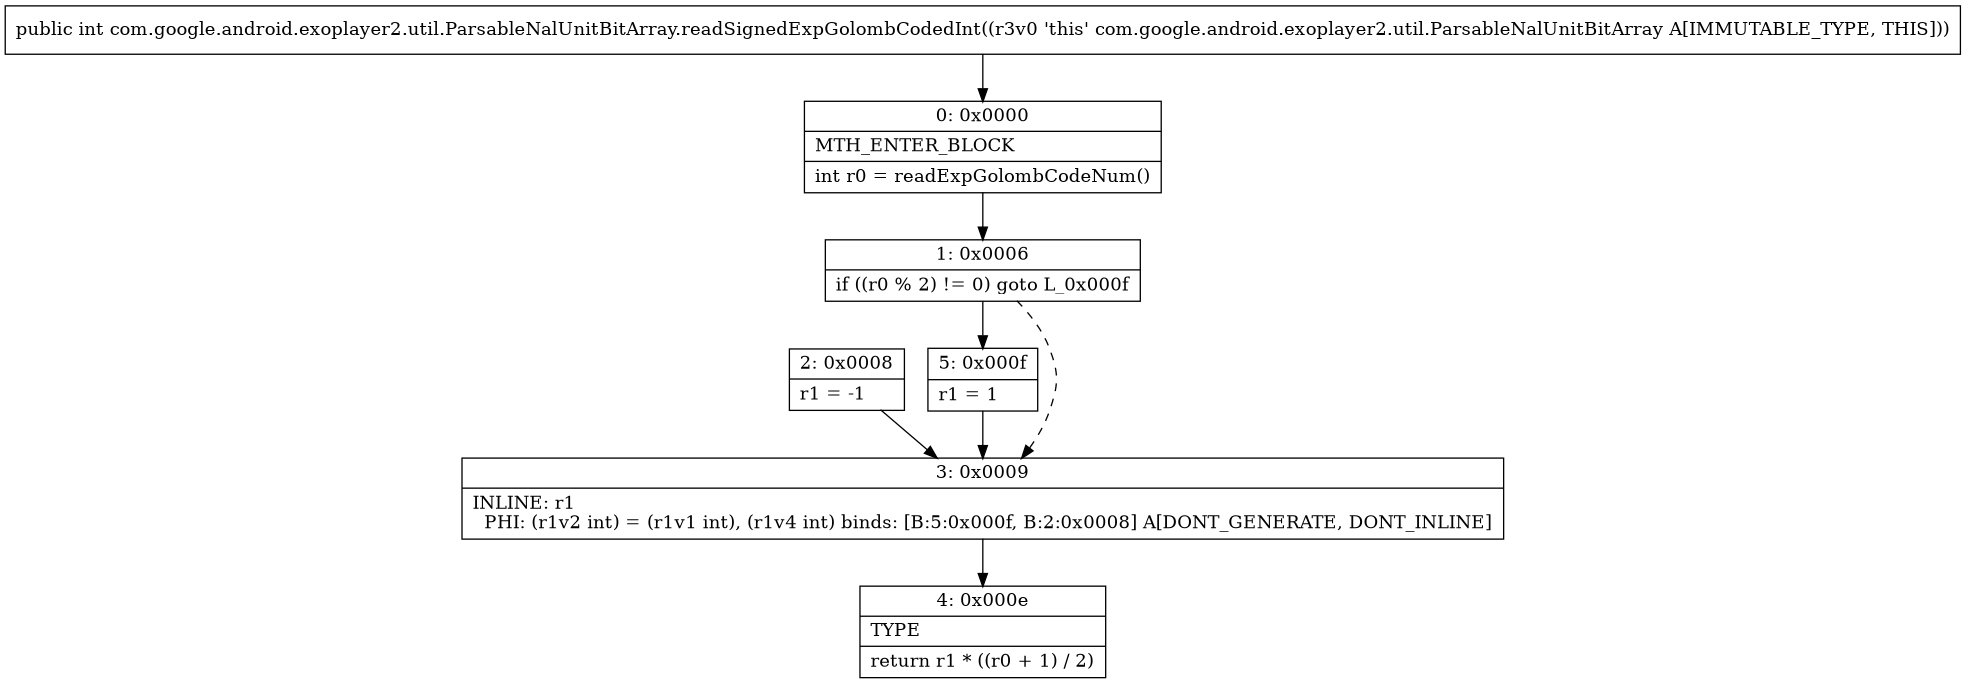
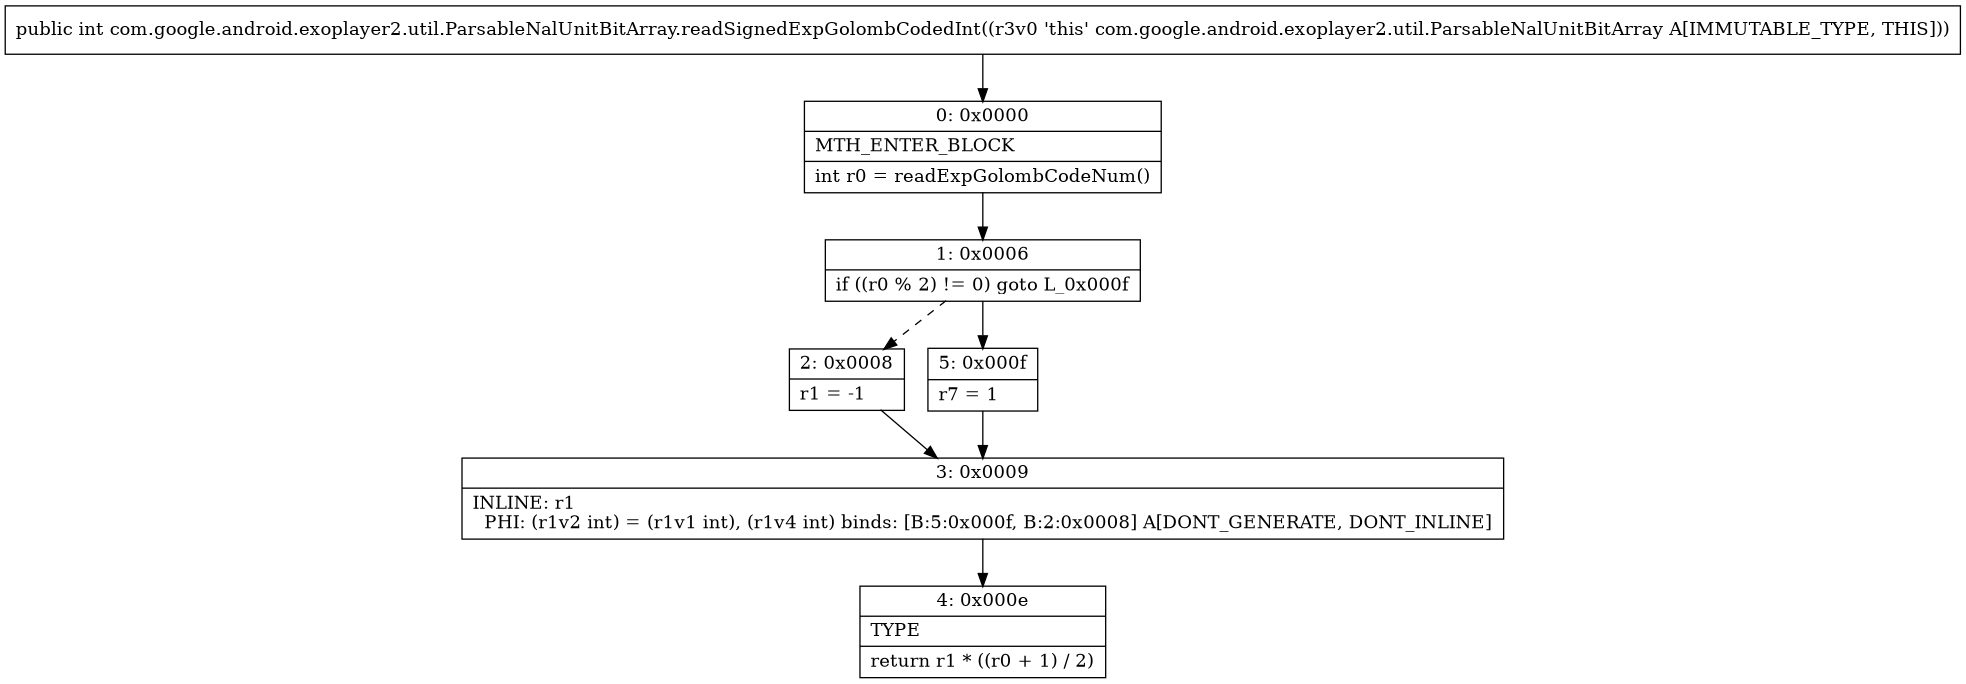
edge "1: 0x0006" -> "3: 0x0009": now "1: 0x0006" -> "2: 0x0008"
node "5: 0x000f": text "r1 = 1" -> "r7 = 1"
